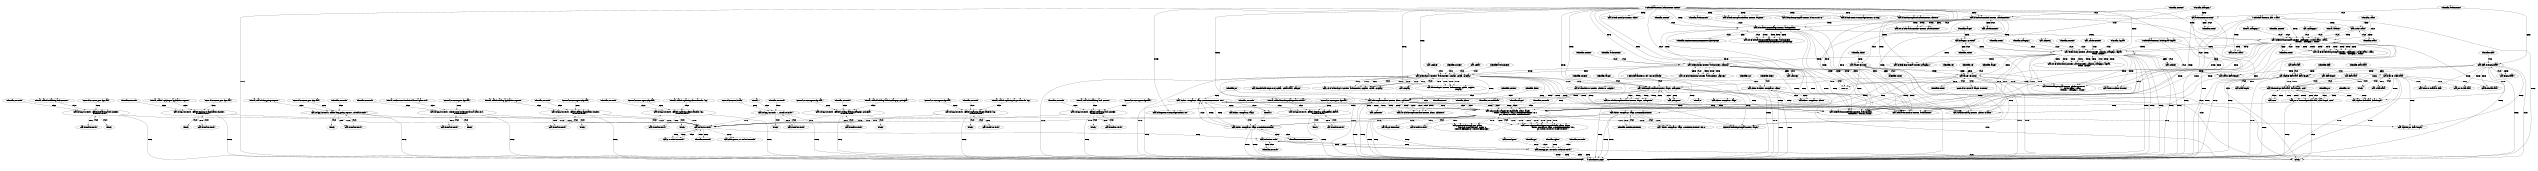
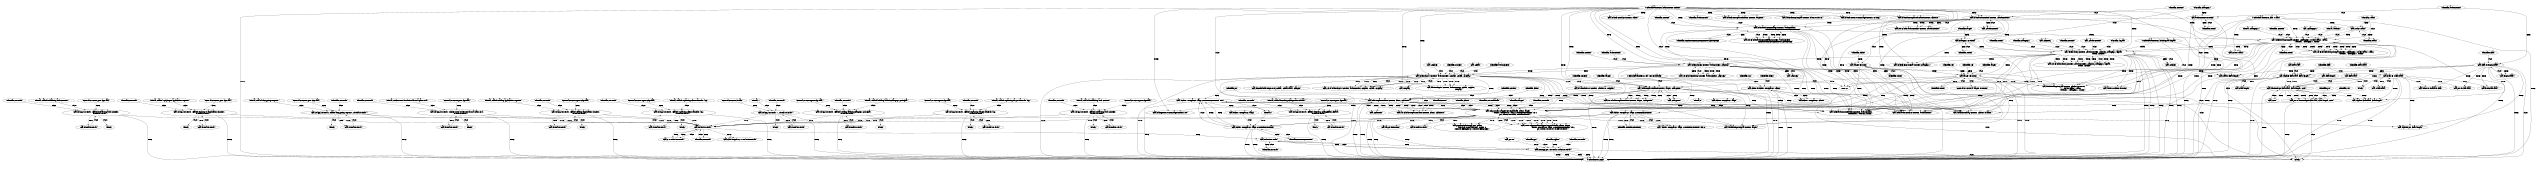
edge "(MethodParameterIn,krb5_context context)" -> "(Call,krb5_unparse_name(context, client, &clientstr))": label "DDG: " -> "AST: "
edge "(Call,&ap_rep)" -> "1000121": now "(MethodParameterIn,void *server_handle)" -> "1000121"
edge "(Call,&clientstr)" -> "(Call,krb5_unparse_name(context, client, &clientstr))": label "CFG: " -> "AST: "
edge "(Call,ret = krb5_unparse_name(context, target, &targetstr))" -> "(MethodReturn,RET)": now "(Call,krb5_unparse_name(context, target, &targetstr))" -> "(MethodReturn,RET)"
node "(Ticket,krb5_free_principal(context, target))": label "(Ticket,krb5_free_principal(context, target))" -> "(Call,krb5_free_principal(context, target))"
node "(Call,clear.goto = 2 + strlen(strresult))": label "(Call,clear.goto = 2 + strlen(strresult))" -> "(Call,clear.length = 2 + strlen(strresult))"
node "(Call,memdup++)": label "(Call,memdup++)" -> "(Call,ptr++)"
